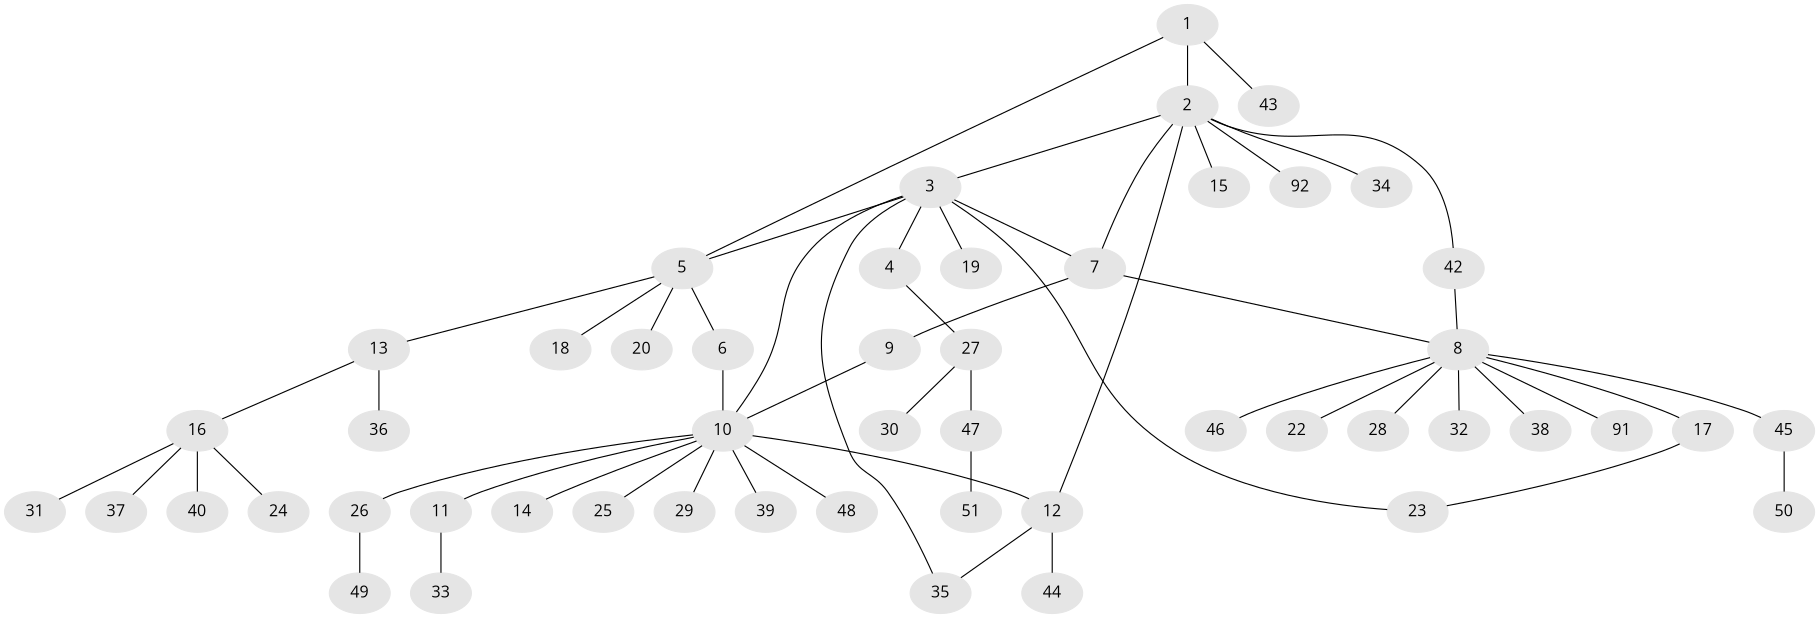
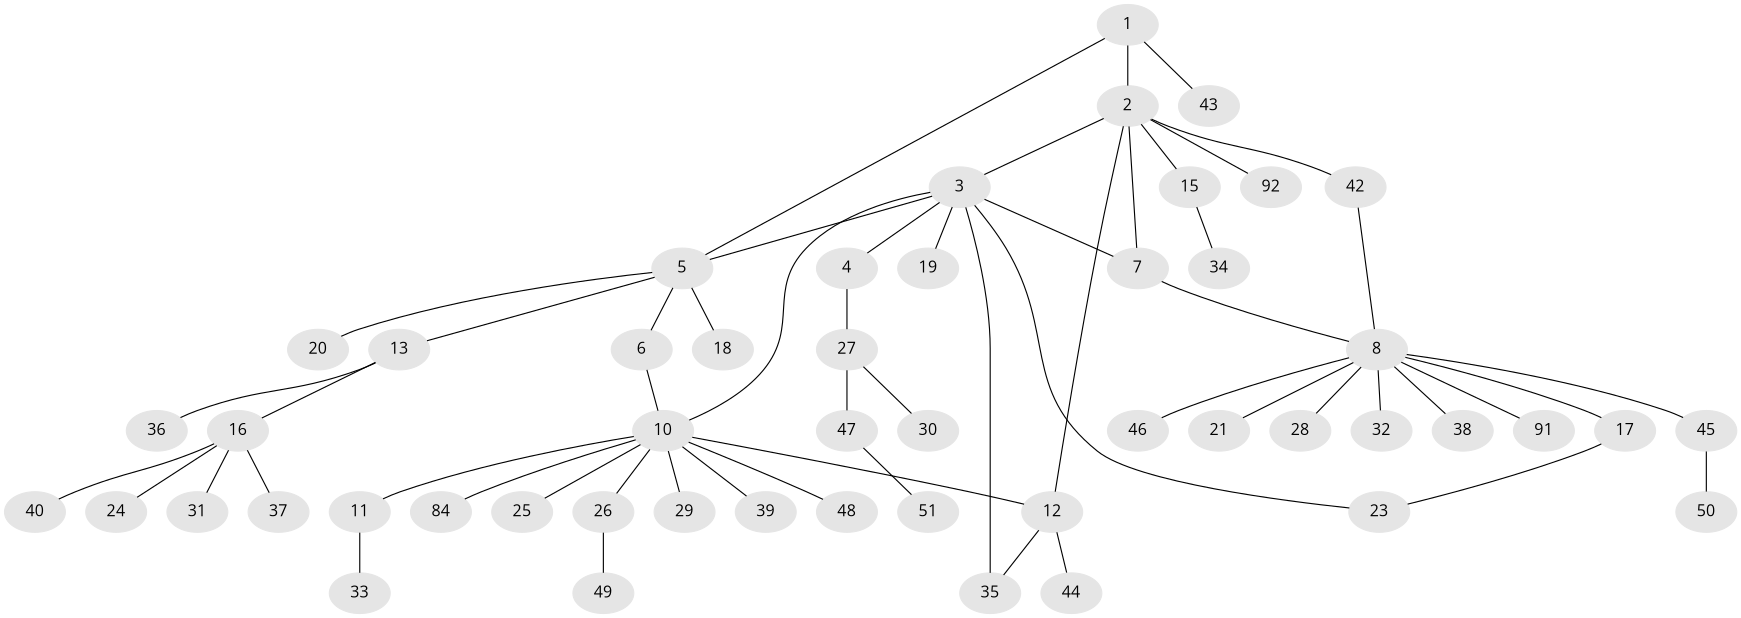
edge "2" -- "34": now "15" -- "34"
node "9": removed
node "22": label "22" -> "21"
node "14": label "14" -> "84"
